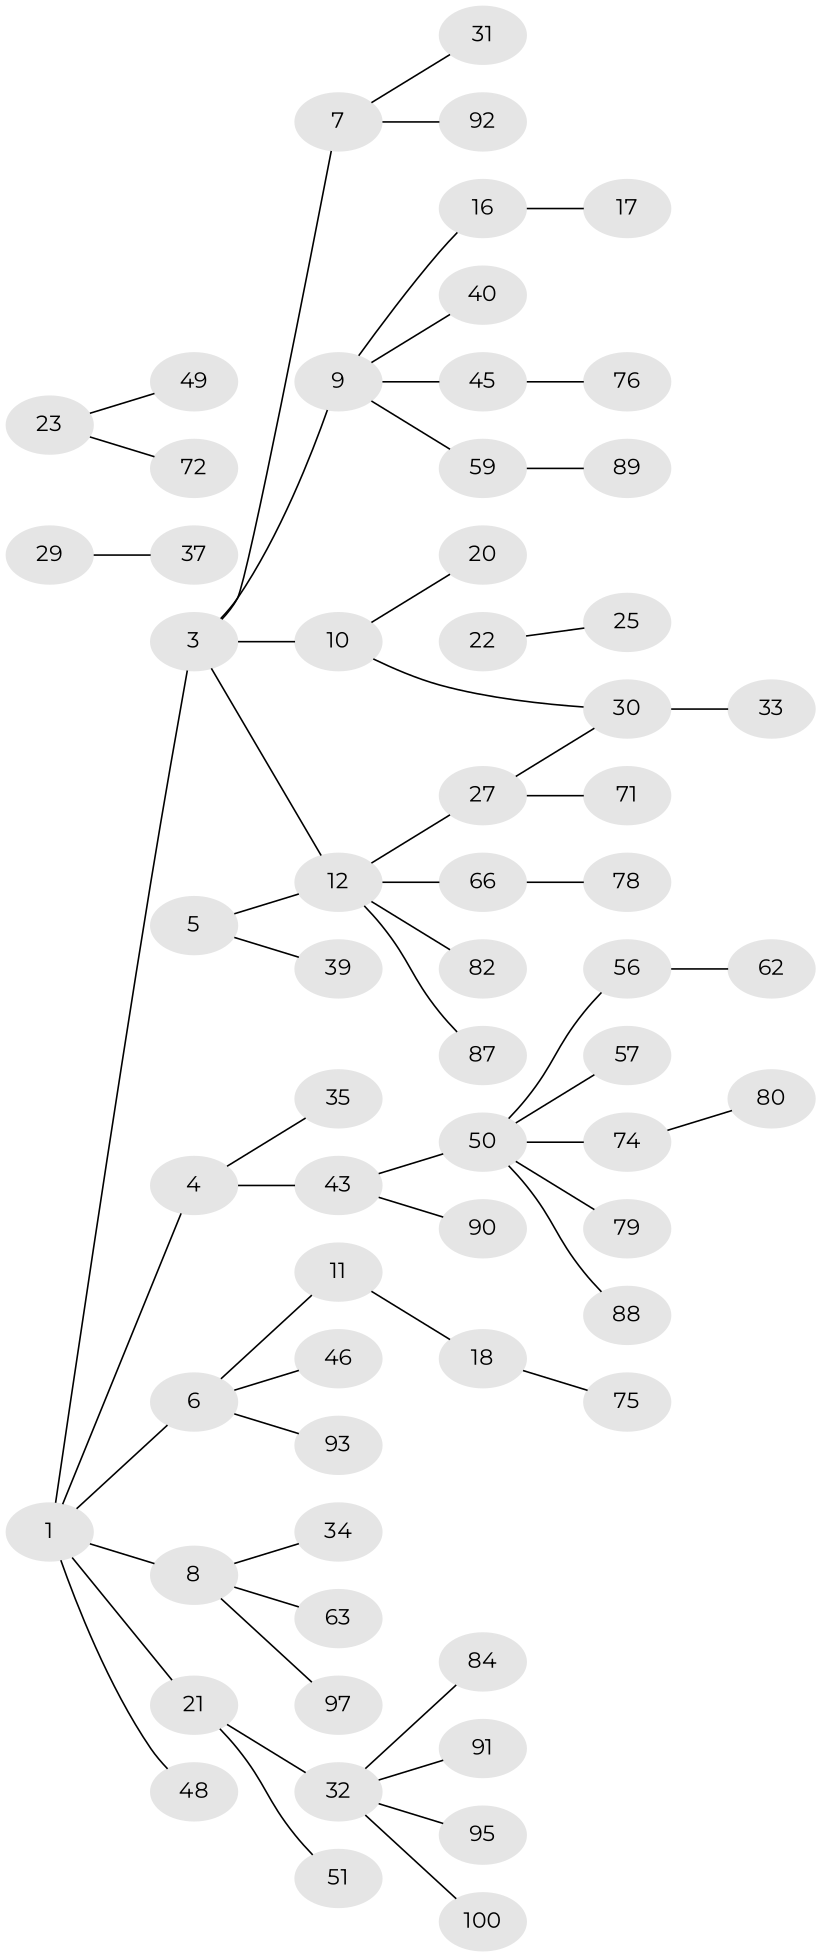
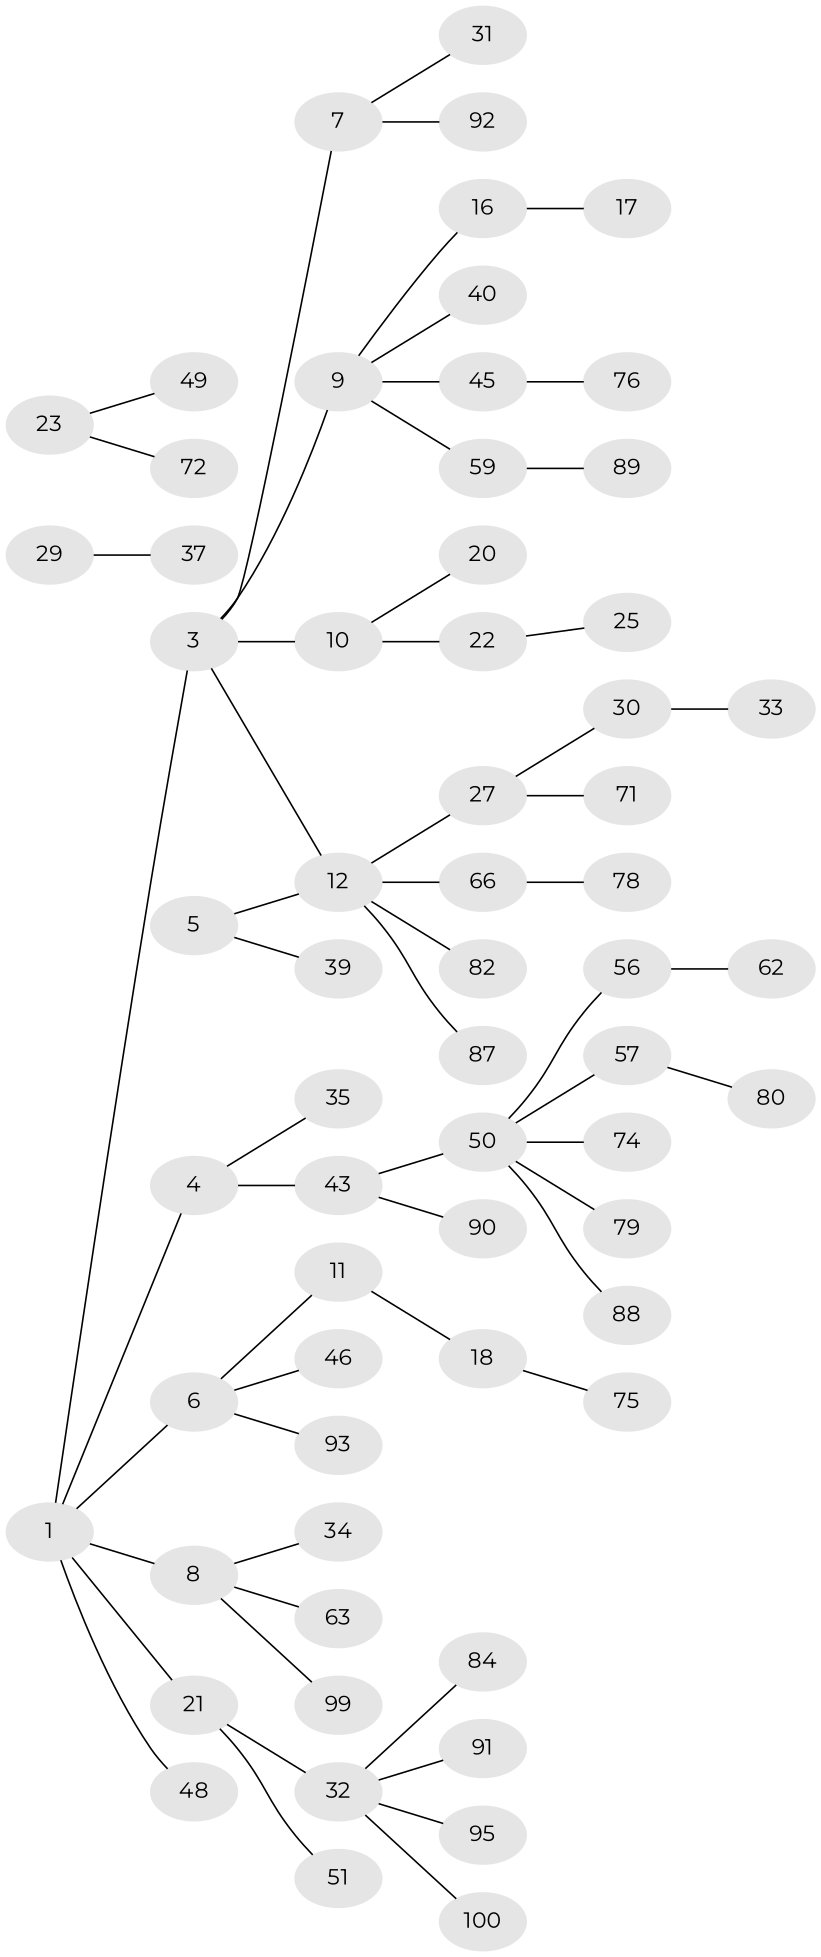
edge "10" -- "30": now "10" -- "22"
edge "80" -- "74": now "80" -- "57"
node "97": label "97" -> "99"
